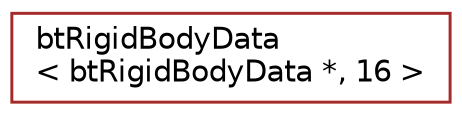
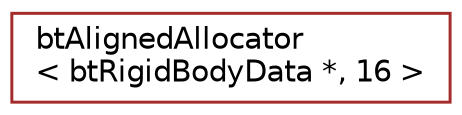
node "btRigidBodyData < btRigidBodyData *, 16 >": label "btRigidBodyData < btRigidBodyData *, 16 >" -> "btAlignedAllocator < btRigidBodyData *, 16 >"
